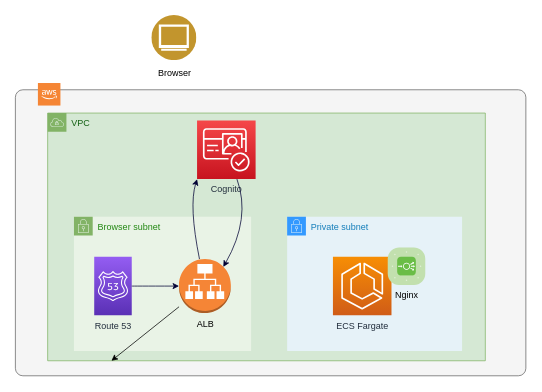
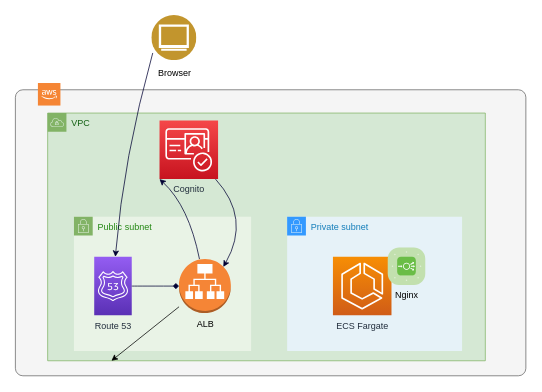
node "Cognito": moved (226, 150) -> (189, 150)
edge "Browser" -> "Route 53": added
node "Browser subnet": label "Browser subnet" -> "Public subnet"
edge "Route 53" -> "ALB": arrowhead classic -> diamond
